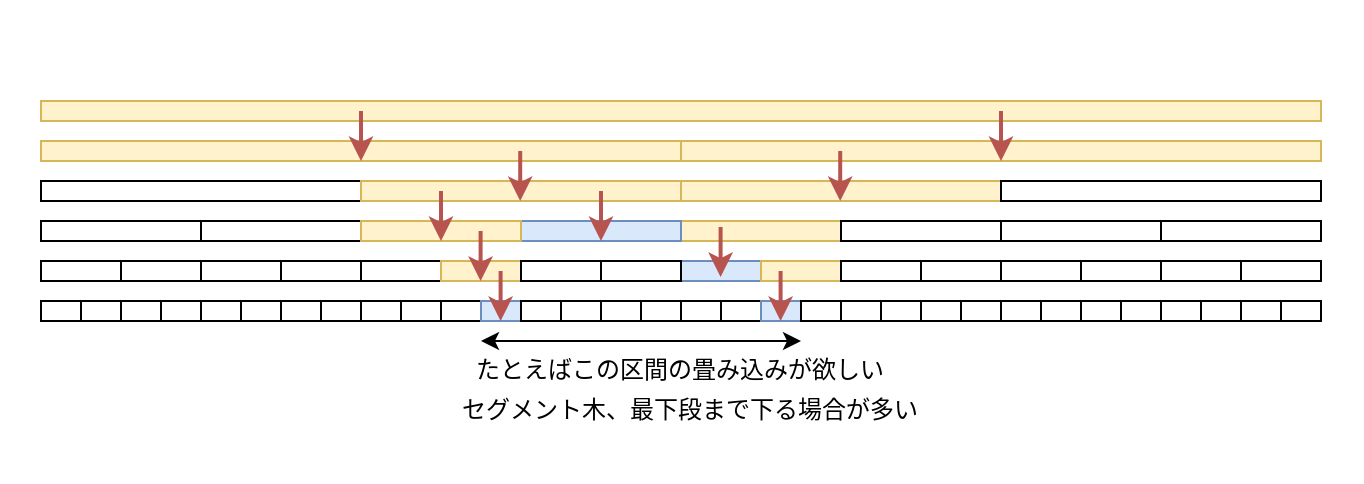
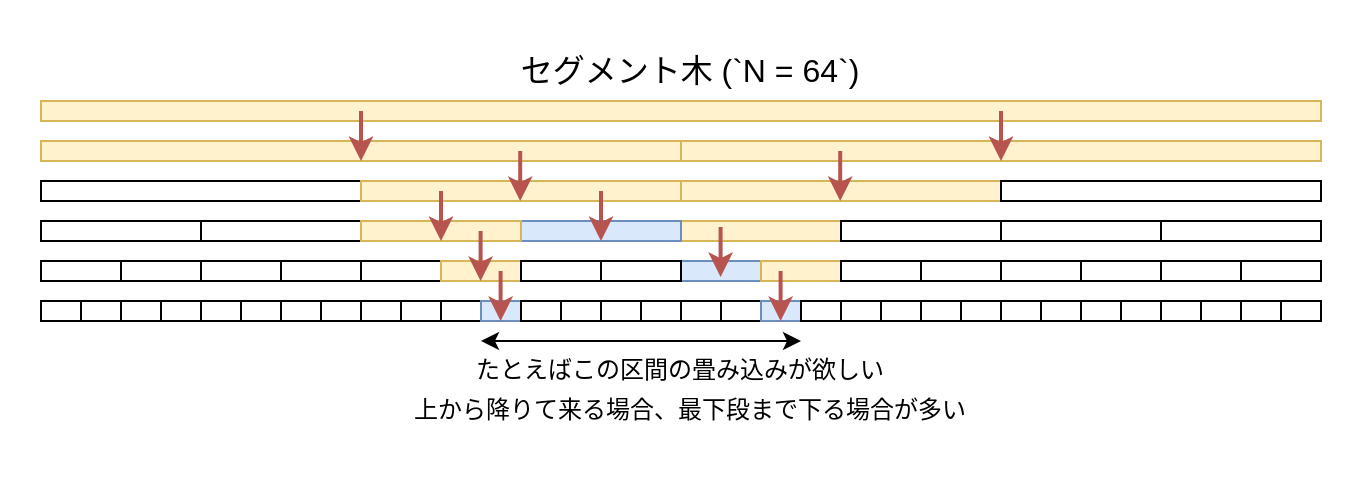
node "セグメント木 (`N = 64`)": added
node "セグメント木、最下段まで下る場合が多い": label "セグメント木、最下段まで下る場合が多い" -> "上から降りて来る場合、最下段まで下る場合が多い"
